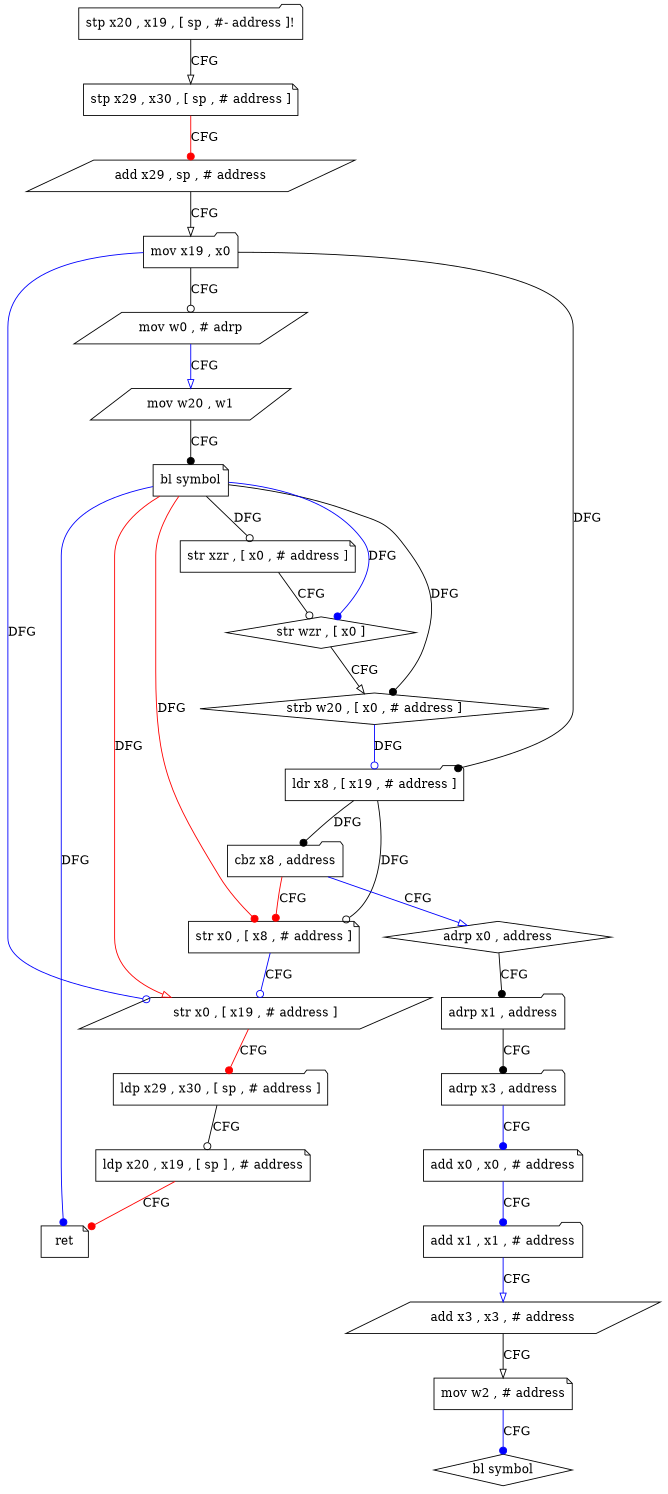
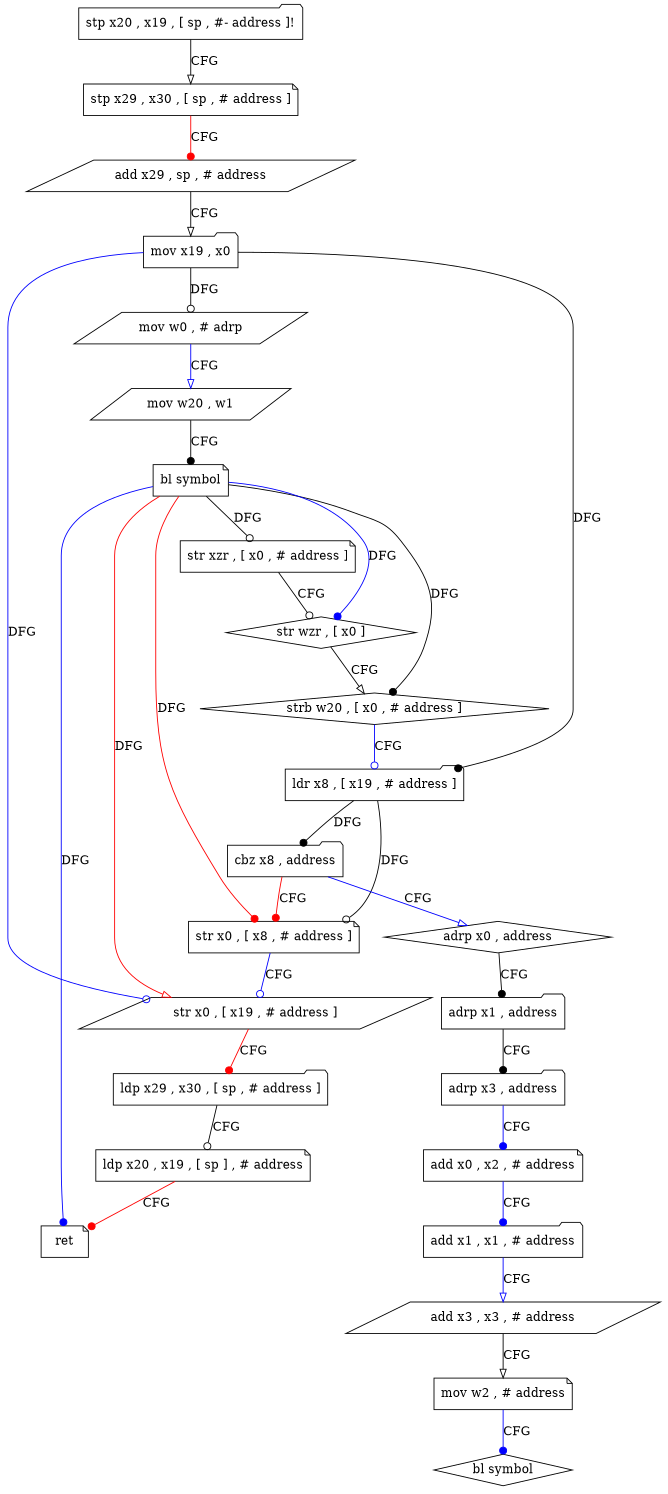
edge "mov x19 , x0" -> "mov w0 , # adrp": label "CFG" -> "DFG"
edge "strb w20 , [ x0 , # address ]" -> "ldr x8 , [ x19 , # address ]": label "DFG" -> "CFG"
node "add x0 , x0 , # address": label "add x0 , x0 , # address" -> "add x0 , x2 , # address"
